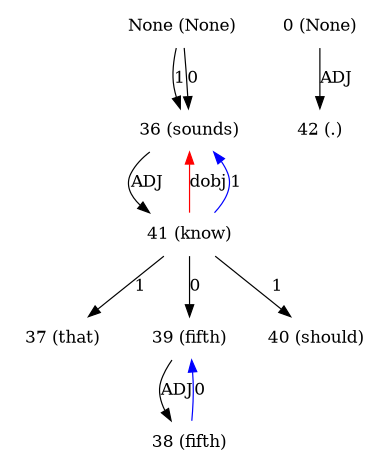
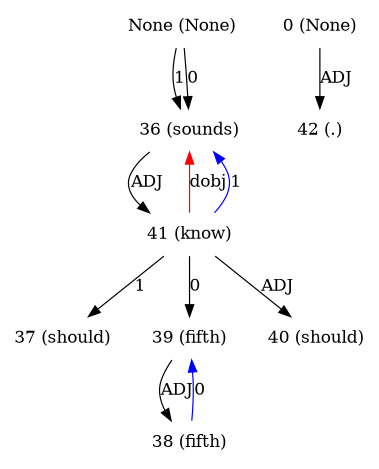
edge "41 (know)" -> "40 (should)": label "1" -> "ADJ"
node "37 (that)": label "37 (that)" -> "37 (should)"
